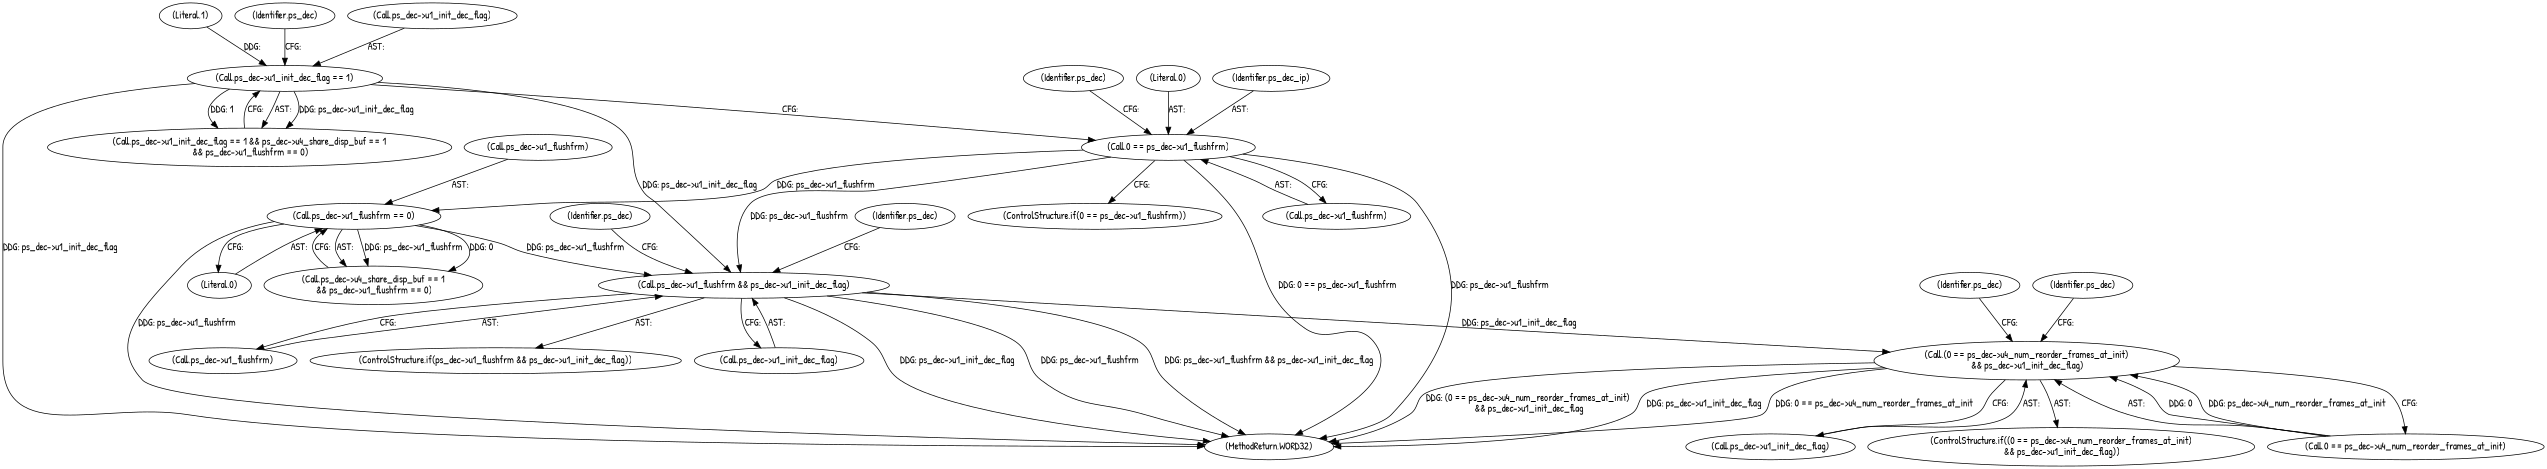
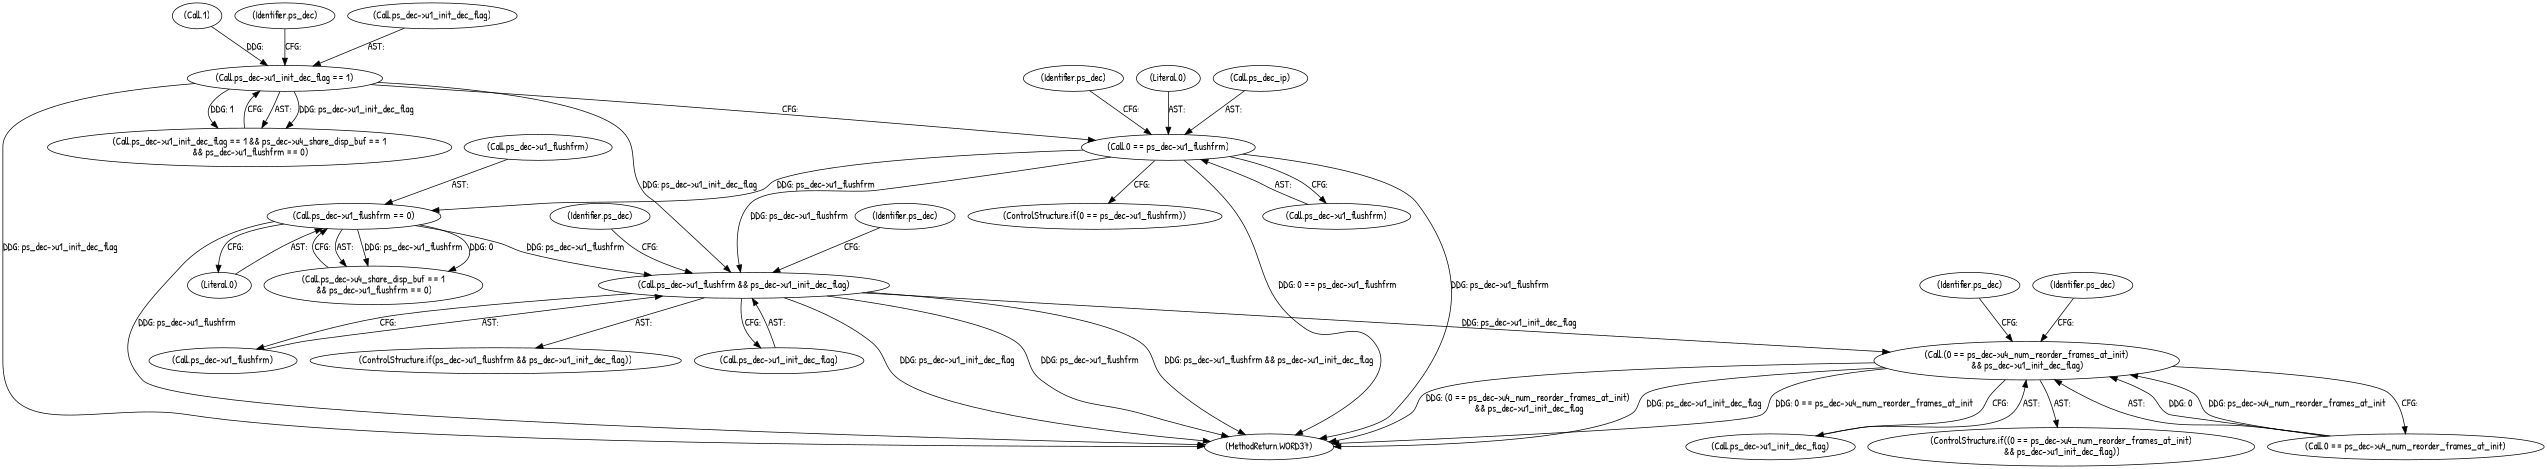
node "(Literal,1)": label "(Literal,1)" -> "(Call,1)"
node "(Identifier,ps_dec_ip)": label "(Identifier,ps_dec_ip)" -> "(Call,ps_dec_ip)"
node "(MethodReturn,WORD32)": label "(MethodReturn,WORD32)" -> "(MethodReturn,WORD37)"
